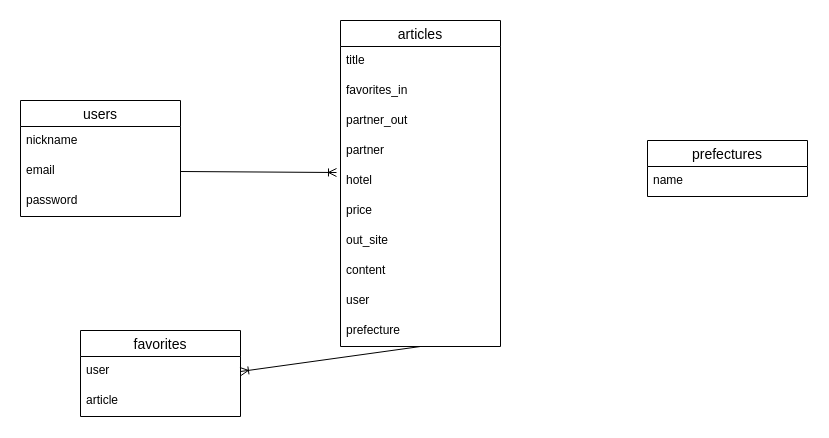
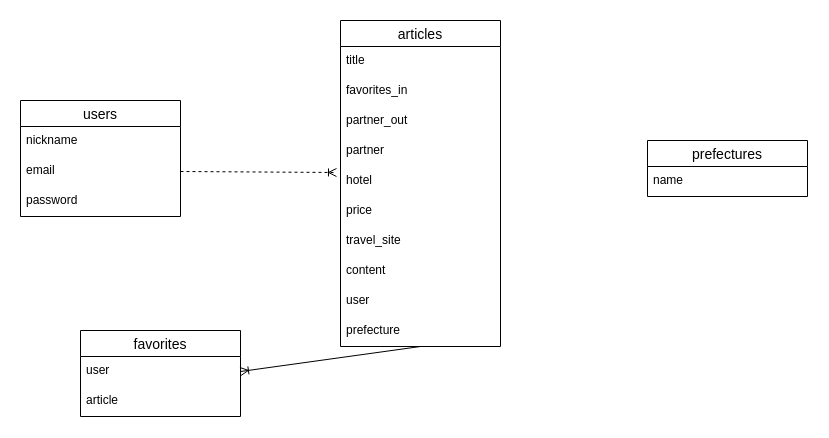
edge "email" -> "hotel": style solid -> dashed
node "out_site": label "out_site" -> "travel_site"
